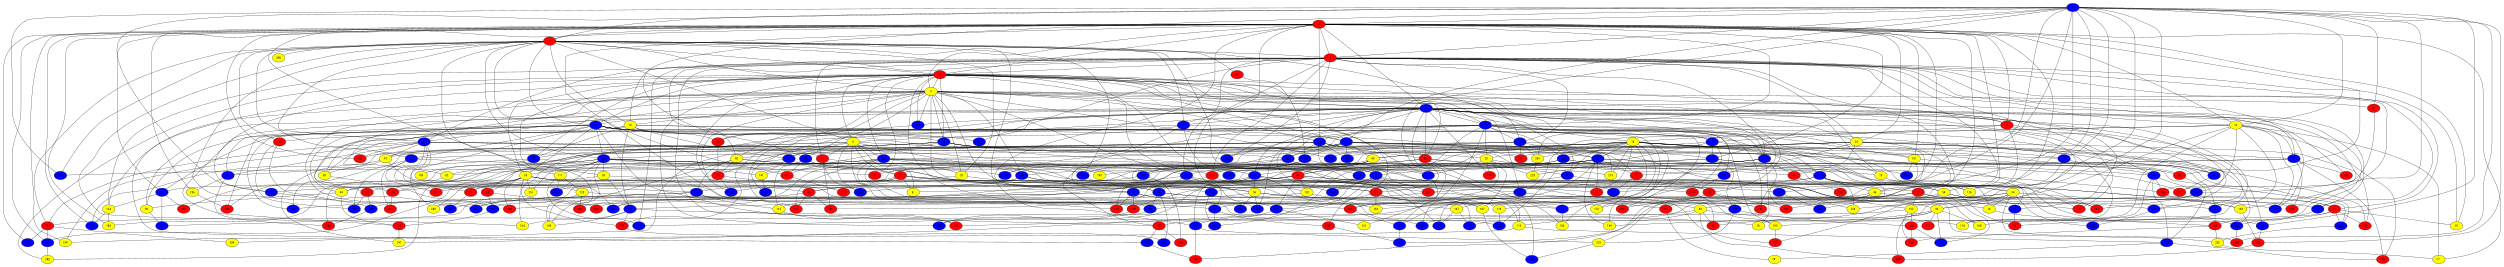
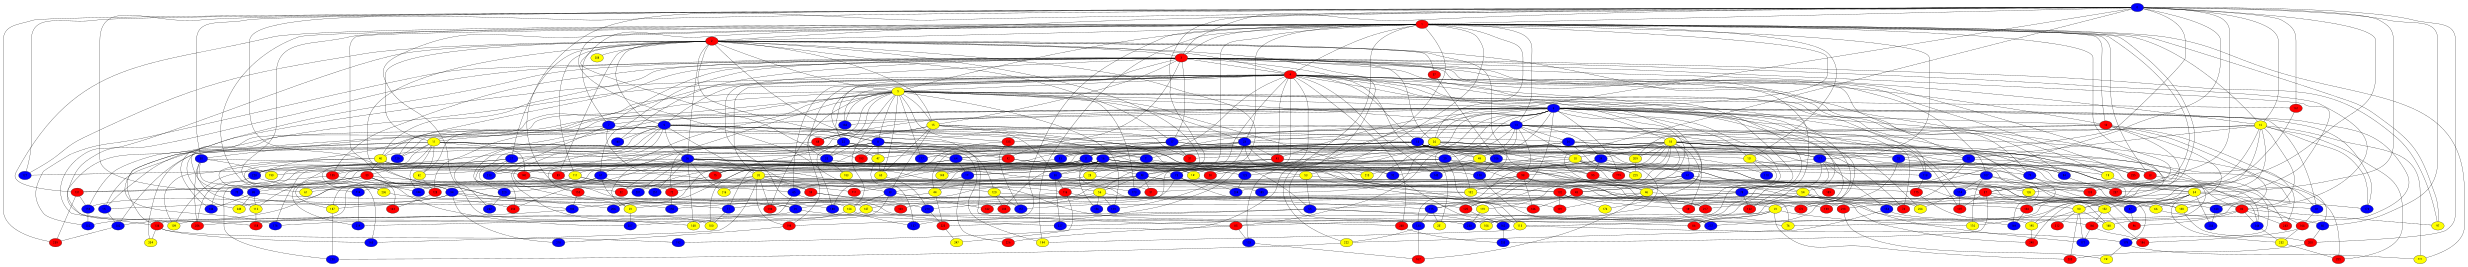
edge "5" -- "28": removed
edge "11" -- "247": removed
node "180": removed
edge "90" -- "149": removed
node "245": removed
